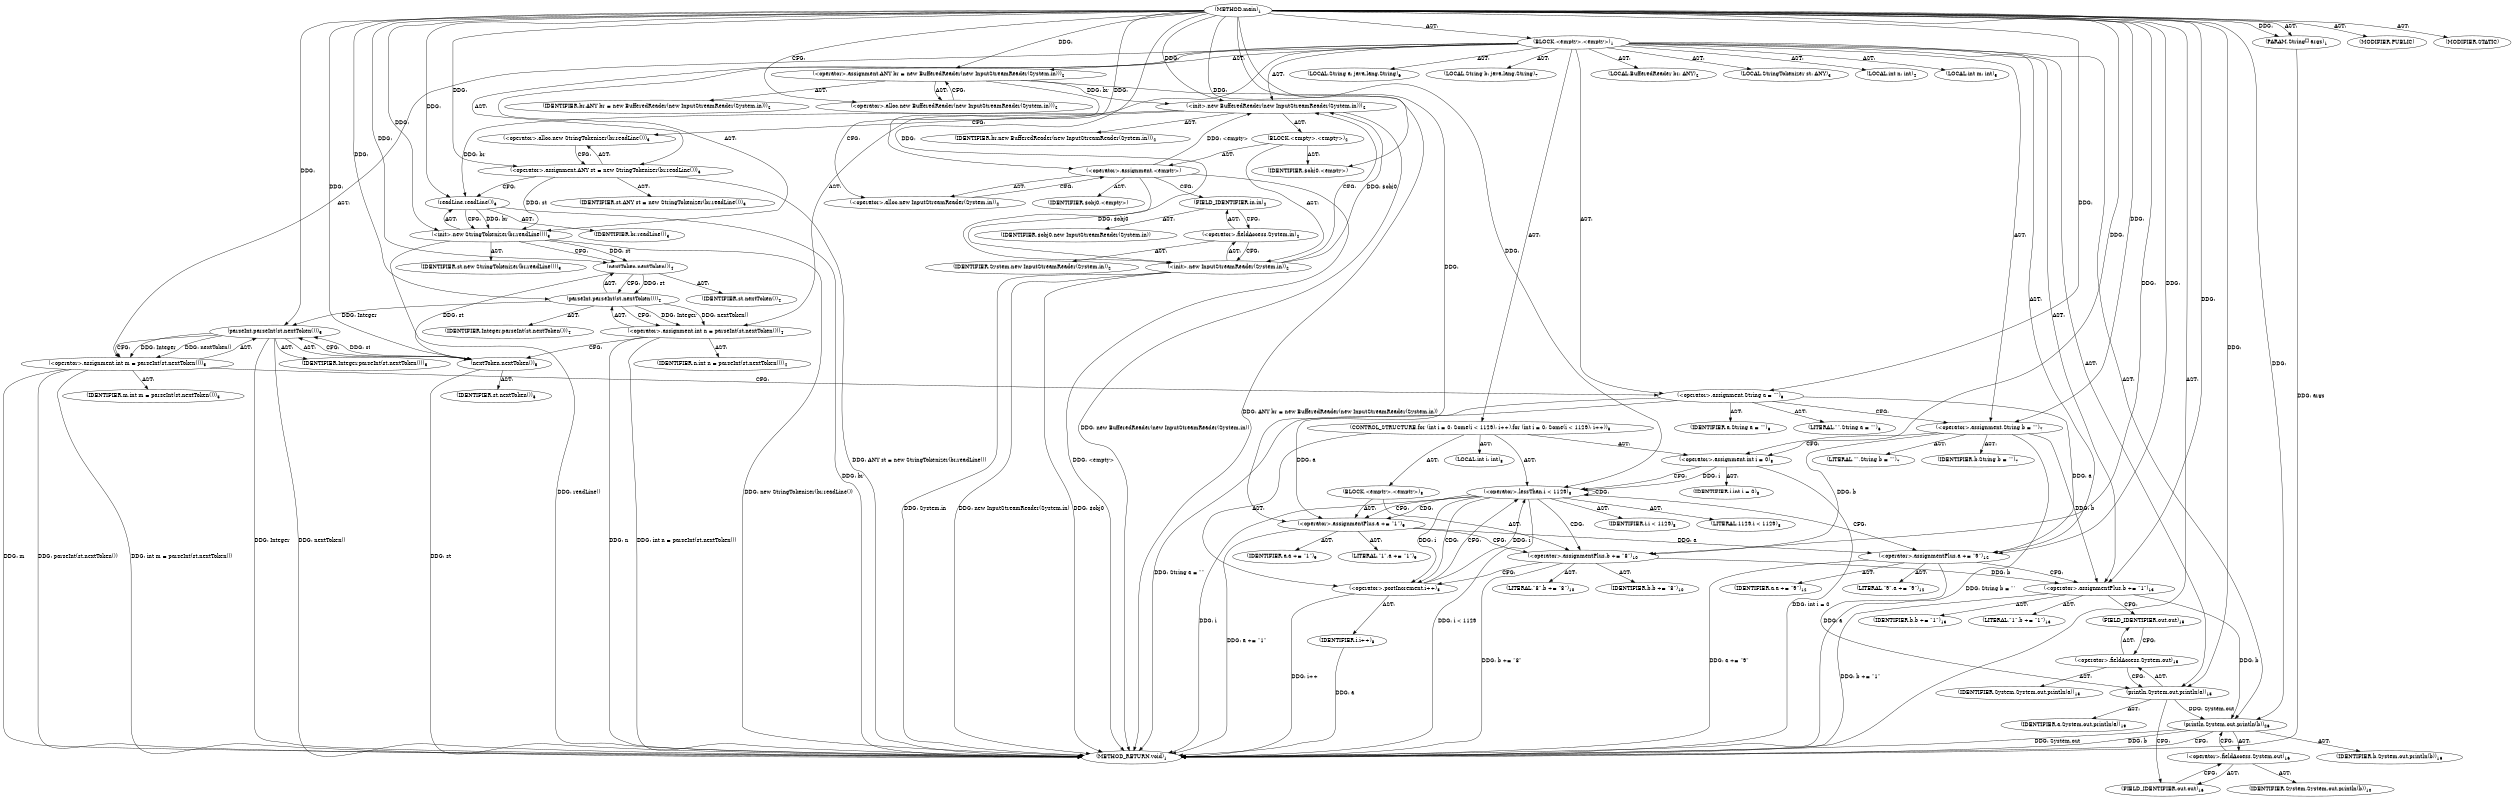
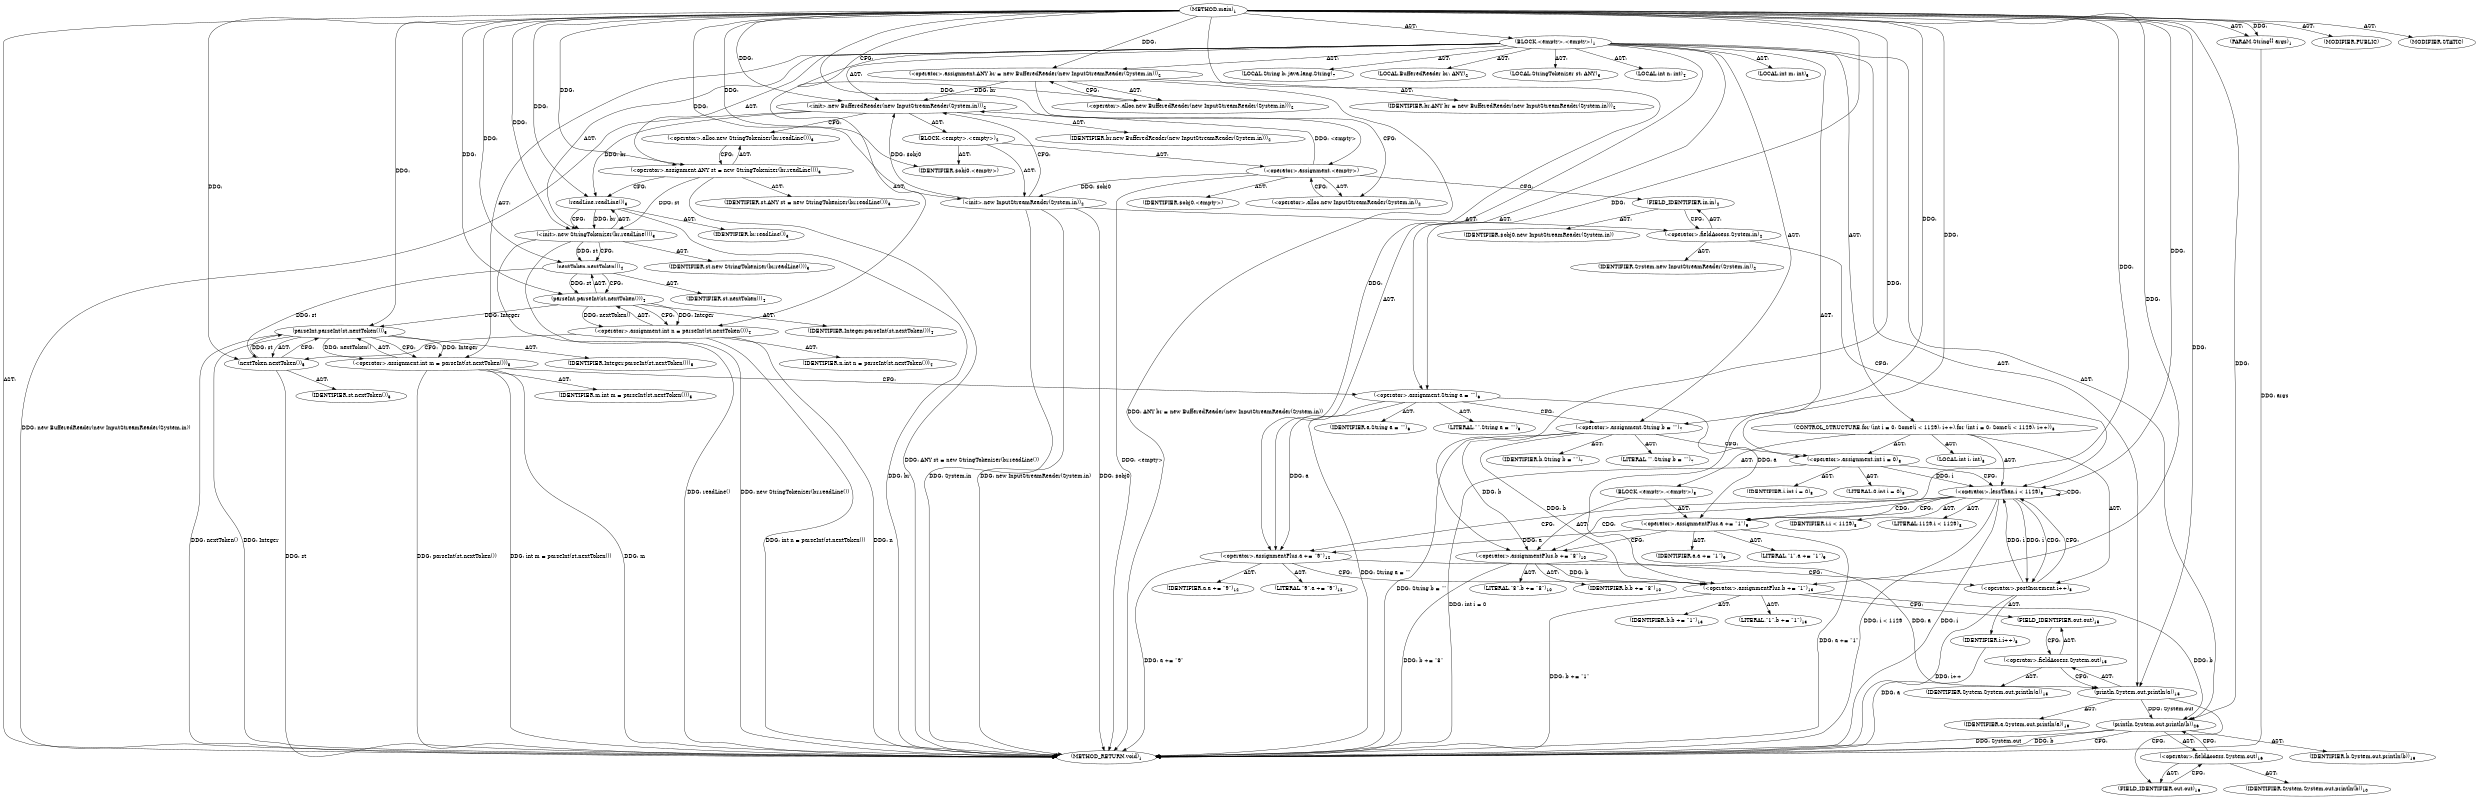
node "(LOCAL,String a: java.lang.String)": removed
edge "(<operator>.fieldAccess,System.in)" -> "(<init>,new InputStreamReader(System.in))": now "(<operator>.fieldAccess,System.in)" -> "(<operator>.lessThan,i < 1129)"
node "(LITERAL,0,int i = 0)": added
